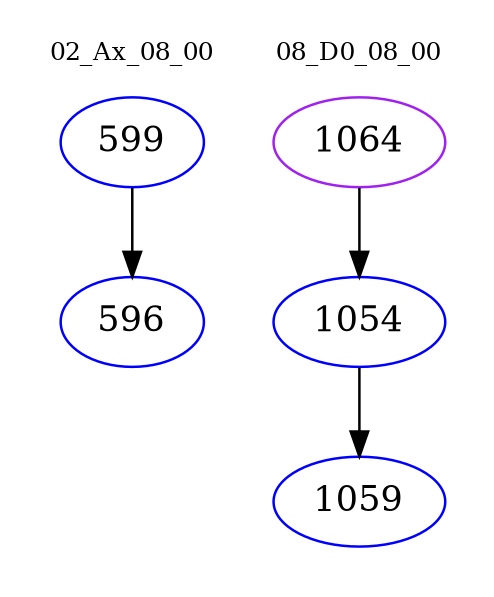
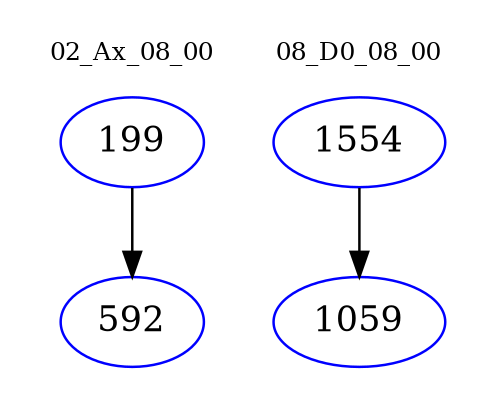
node "599": label "599" -> "199"
node "1064": removed
node "596": label "596" -> "592"
node "1054": label "1054" -> "1554"
